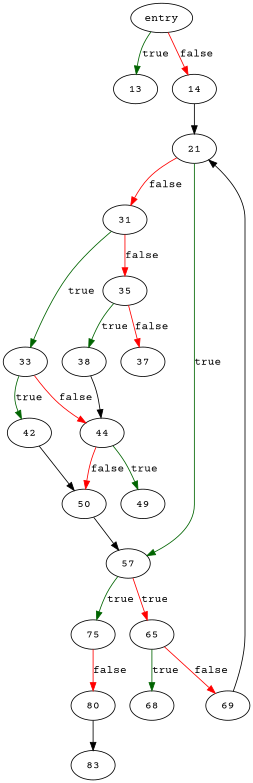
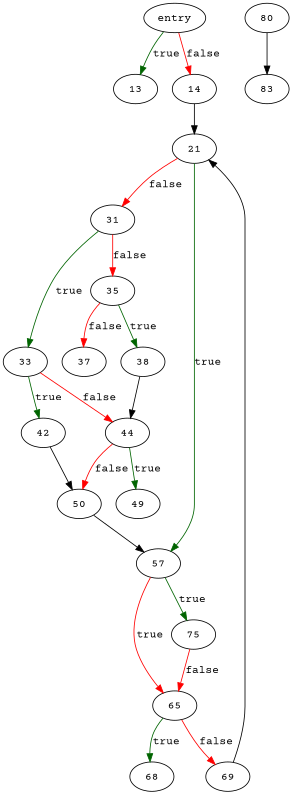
edge "75" -> "80": now "75" -> "65"
